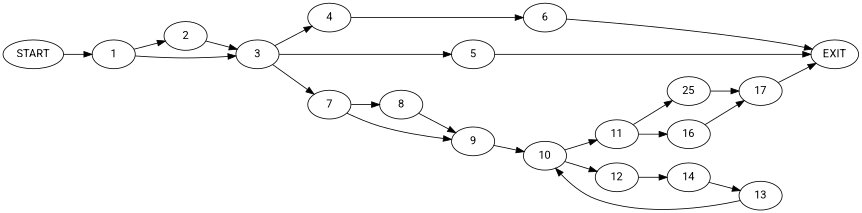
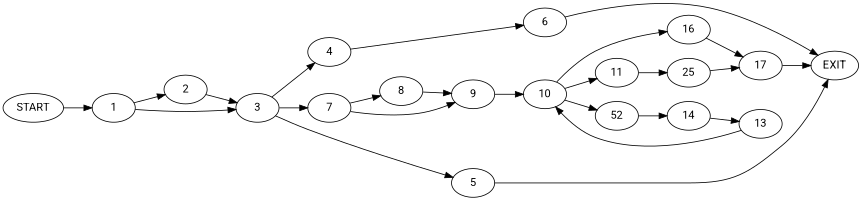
edge "11" -> "16": now "10" -> "16"
node "12": label "12" -> "52"
